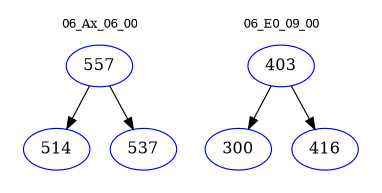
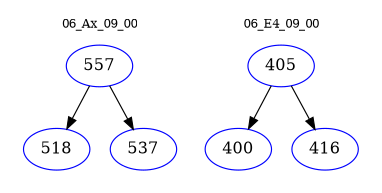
cluster "06_Ax_06_00": label "06_Ax_06_00" -> "06_Ax_09_00"
cluster "06_E0_09_00": label "06_E0_09_00" -> "06_E4_09_00"
node "403": label "403" -> "405"
node "514": label "514" -> "518"
node "300": label "300" -> "400"
